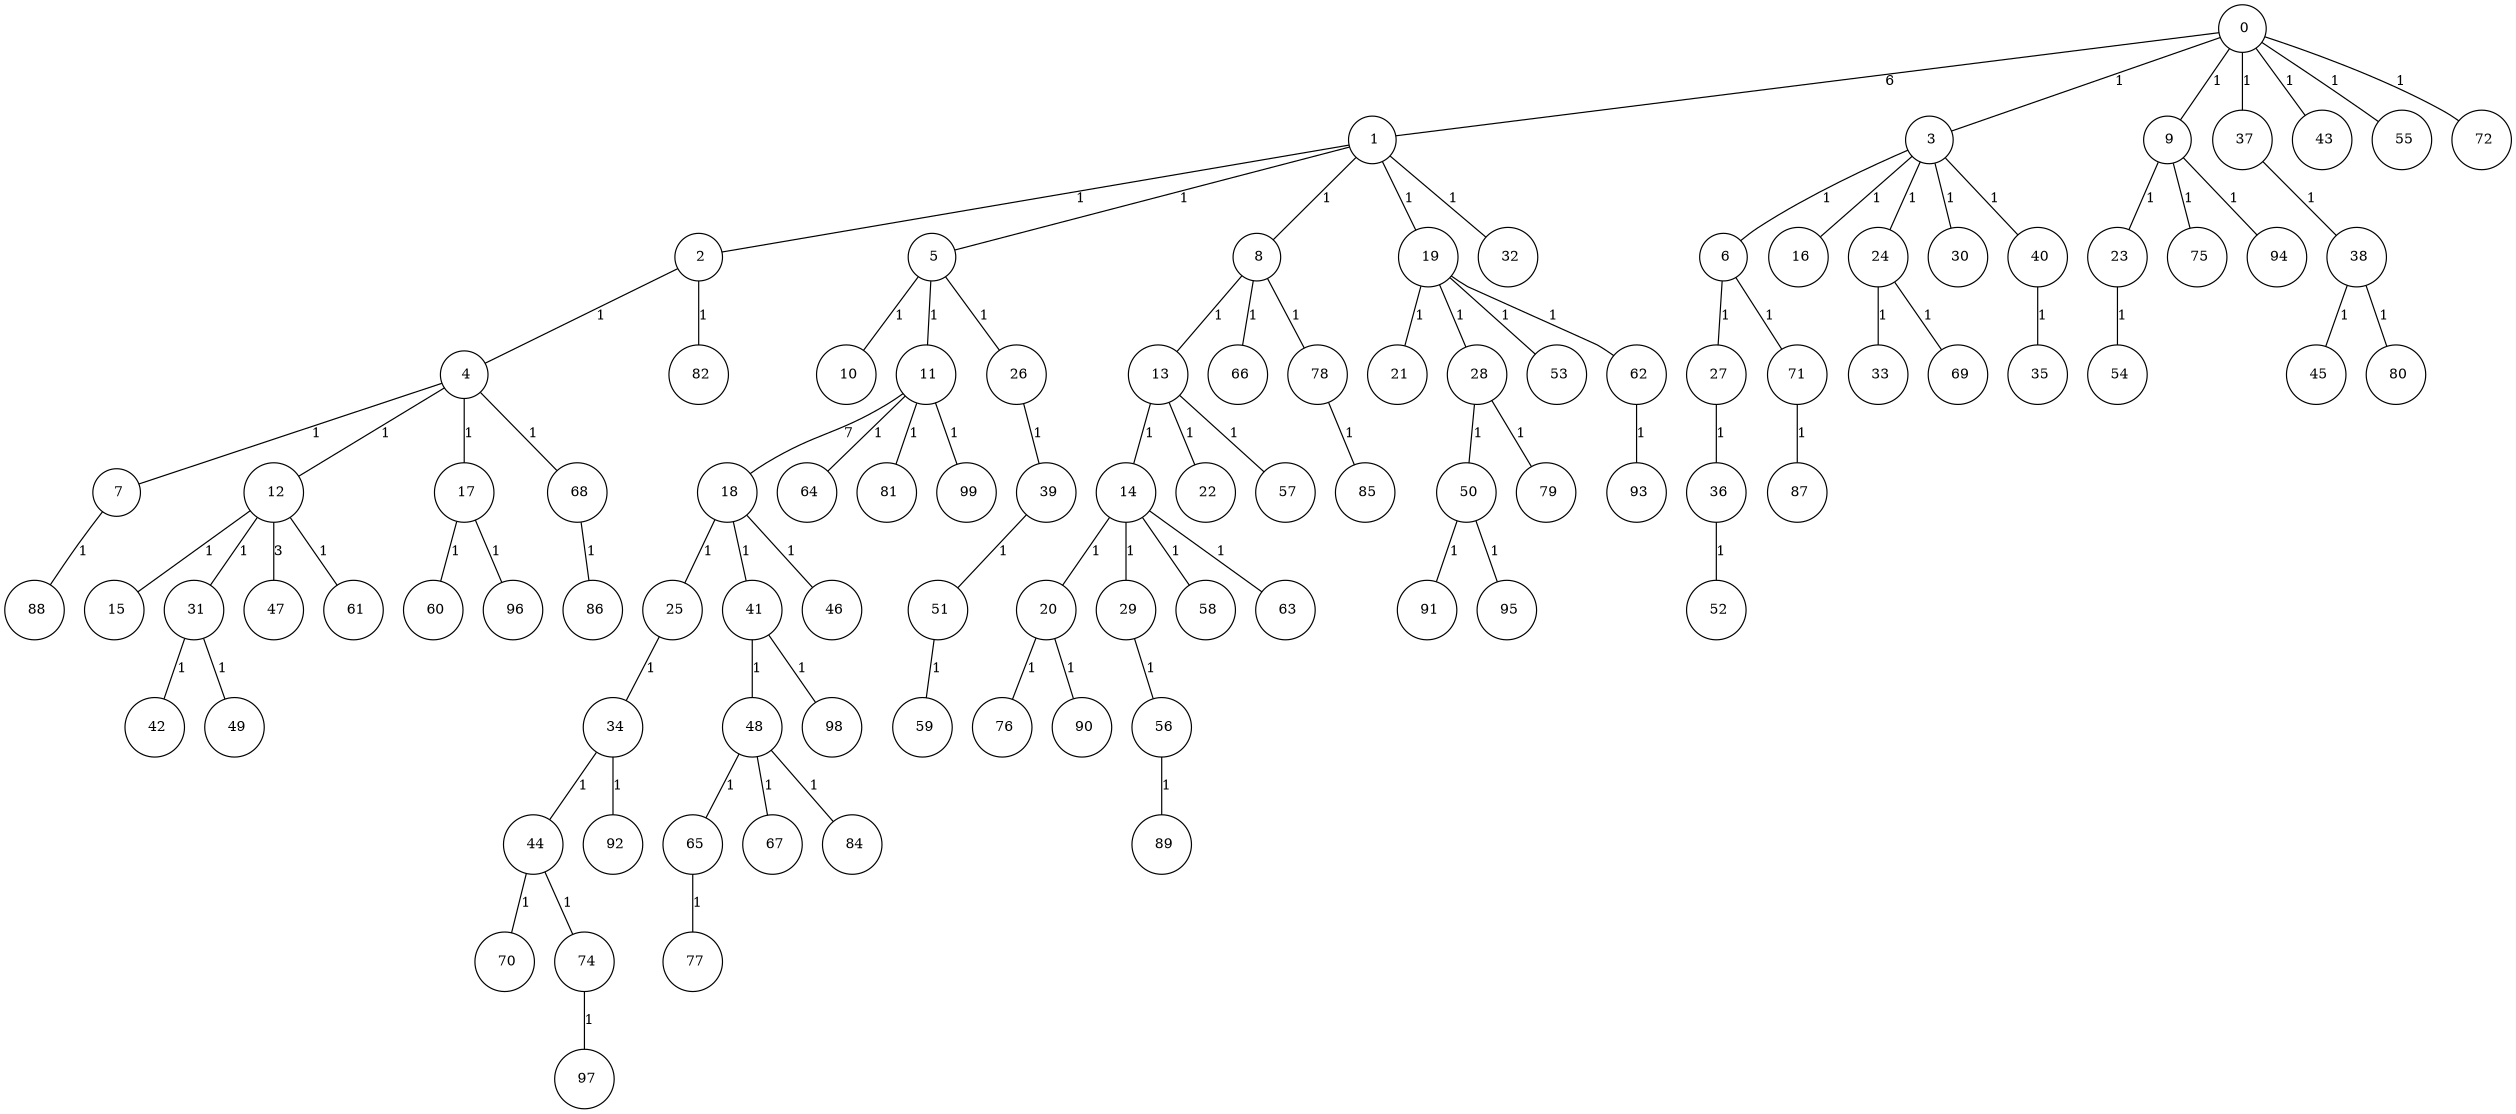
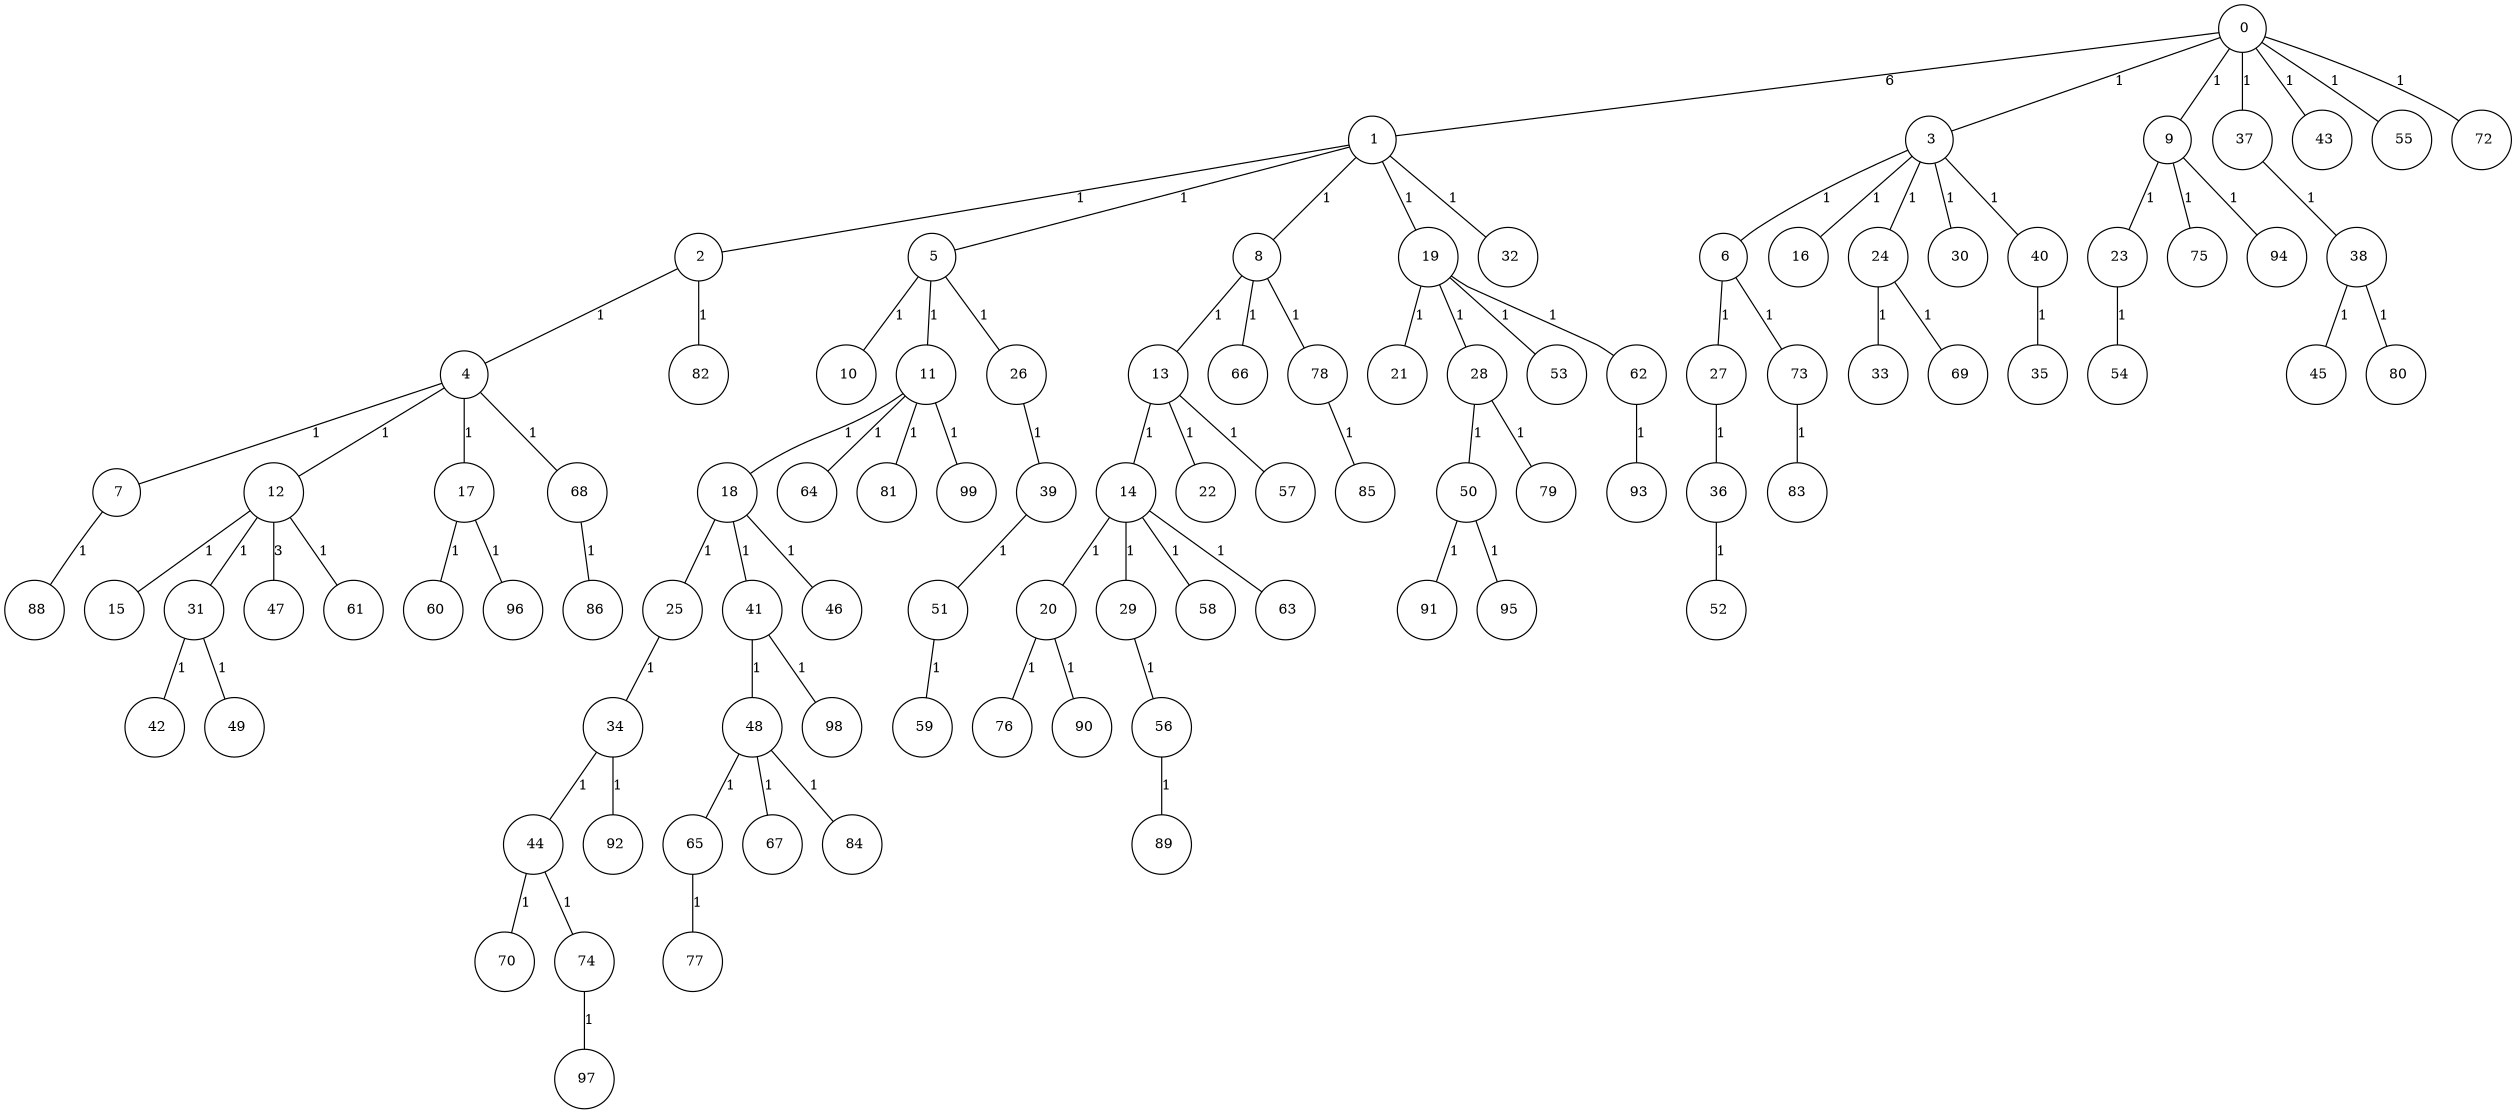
node "71": label "71" -> "73"
edge "11" -- "18": label "7" -> "1"
node "87": label "87" -> "83"
